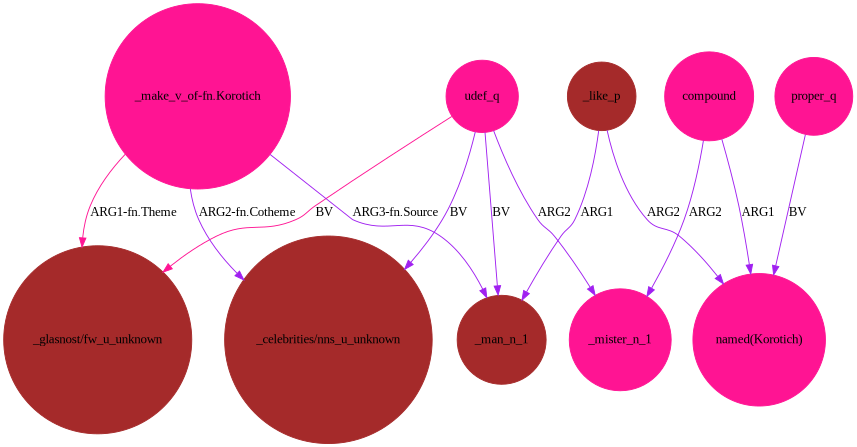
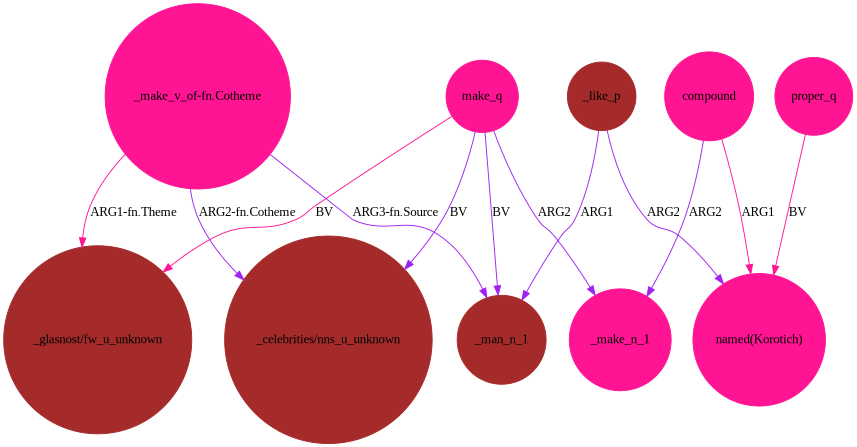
node "_make_v_of-fn.Korotich": label "_make_v_of-fn.Korotich" -> "_make_v_of-fn.Cotheme"
node "udef_q": label "udef_q" -> "make_q"
edge "proper_q" -> "named(Korotich)": color purple -> deeppink
edge "compound" -> "named(Korotich)": color purple -> deeppink
node "_mister_n_1": label "_mister_n_1" -> "_make_n_1"
